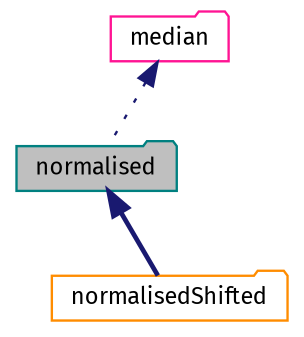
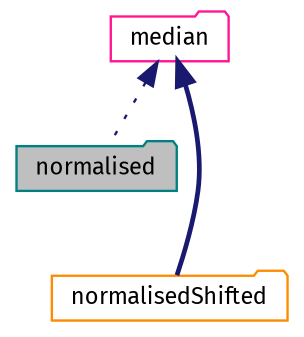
edge "normalisedShifted" -> "normalised": now "normalisedShifted" -> "median"
